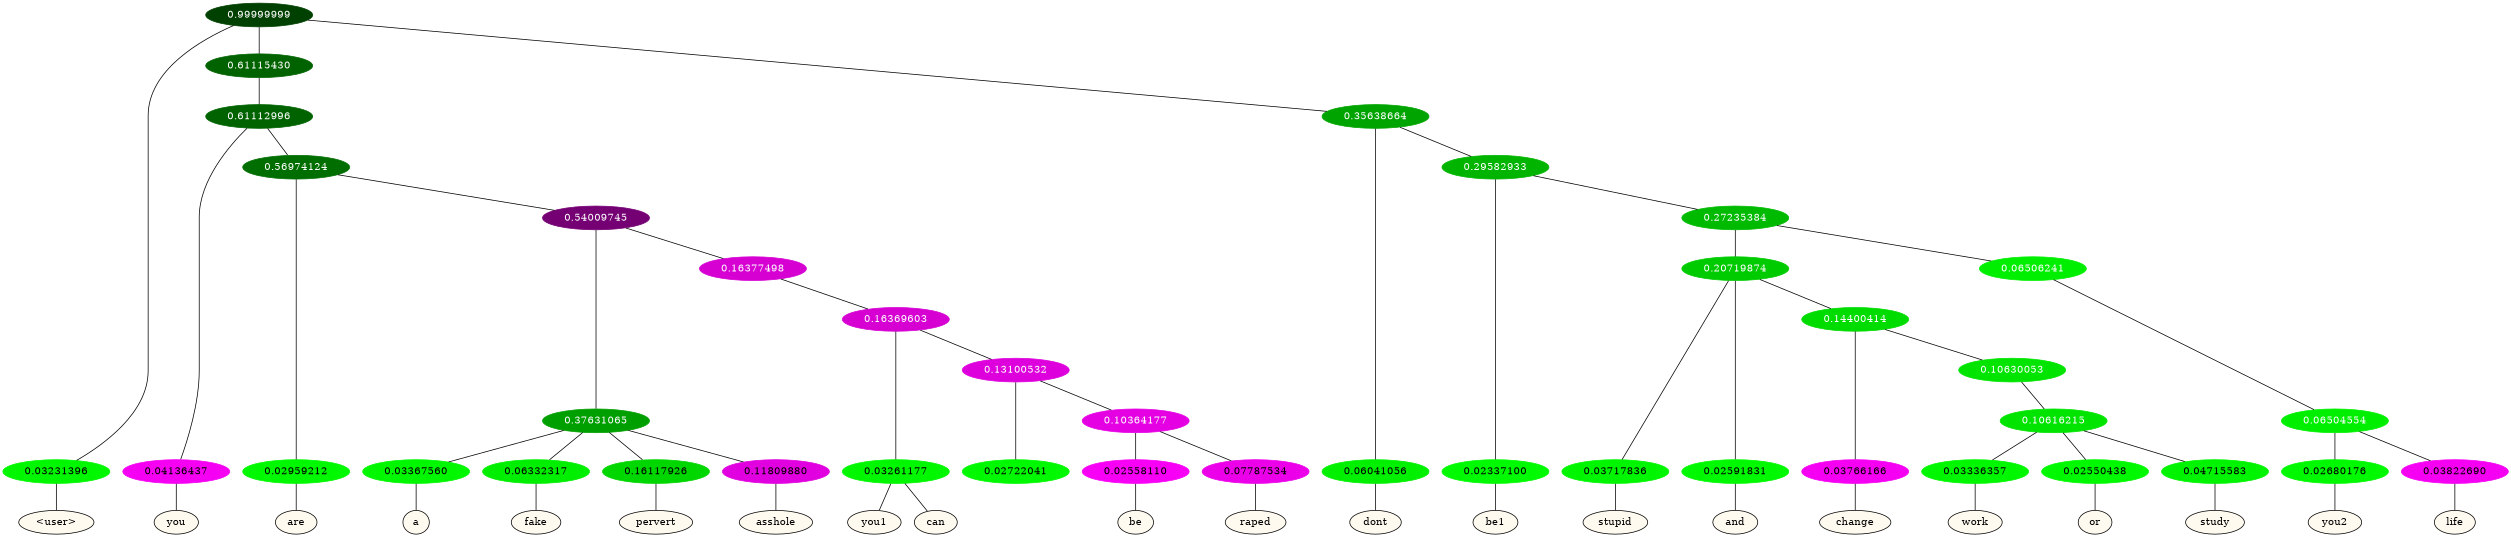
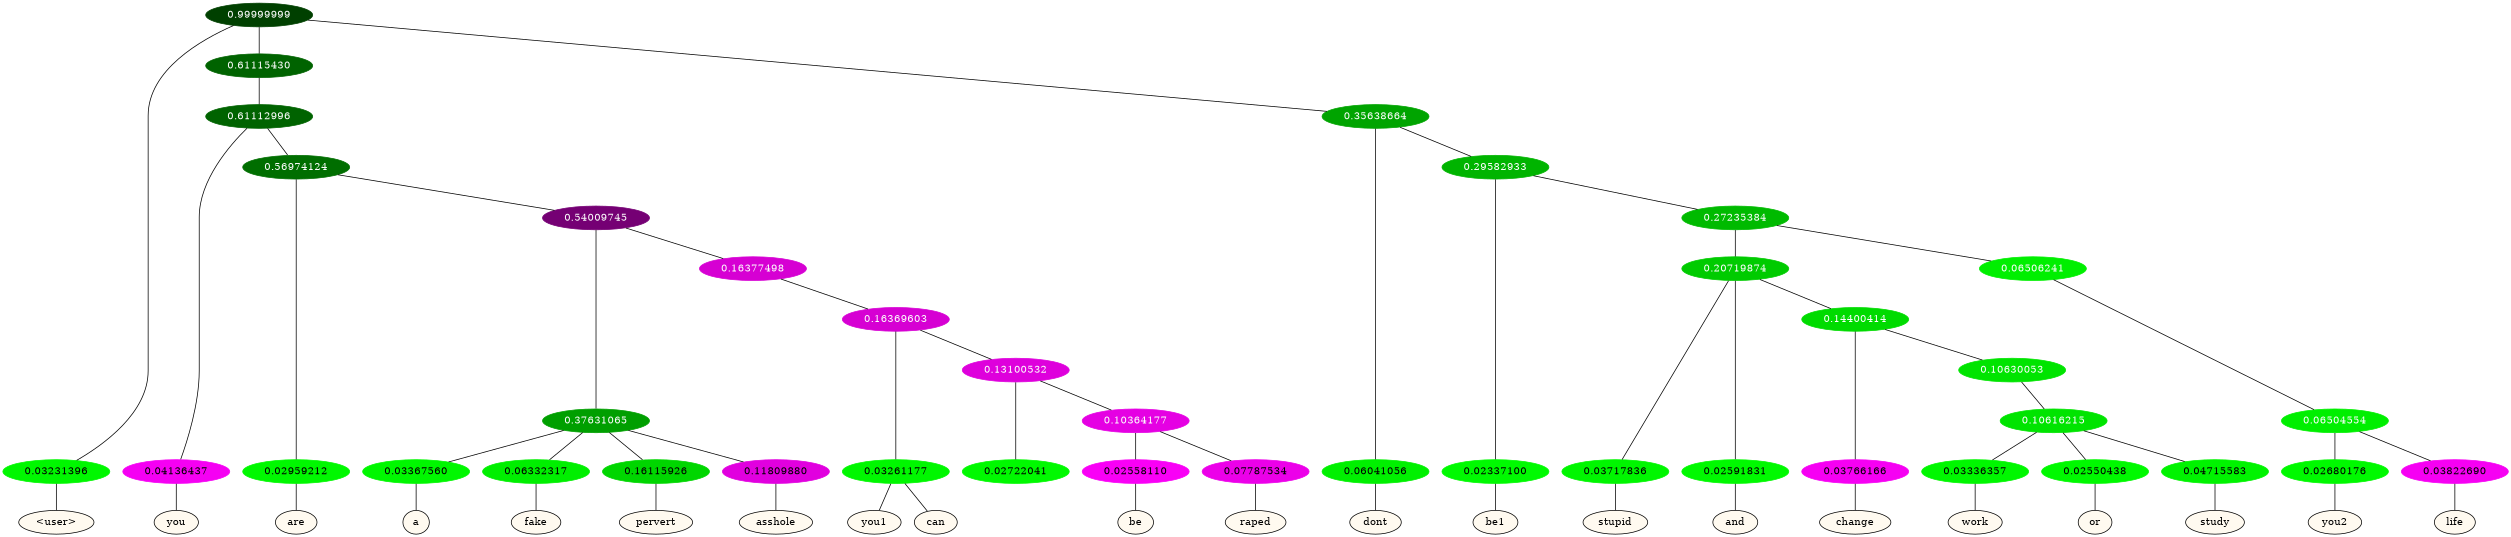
node "0.16117926": label "0.16117926" -> "0.16115926"
